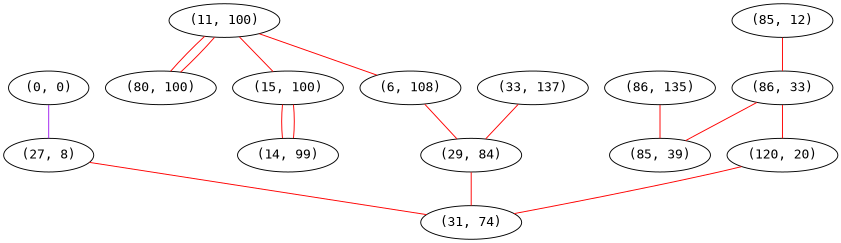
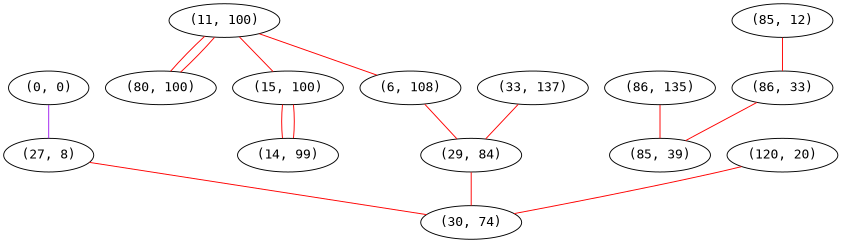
edge "(86, 33)" -- "(120, 20)": removed
node "(31, 74)": label "(31, 74)" -> "(30, 74)"
